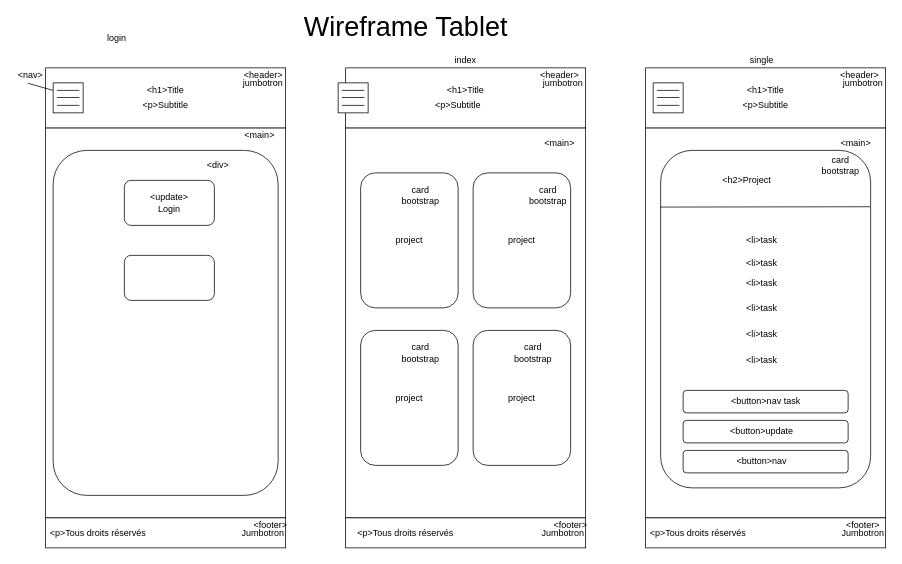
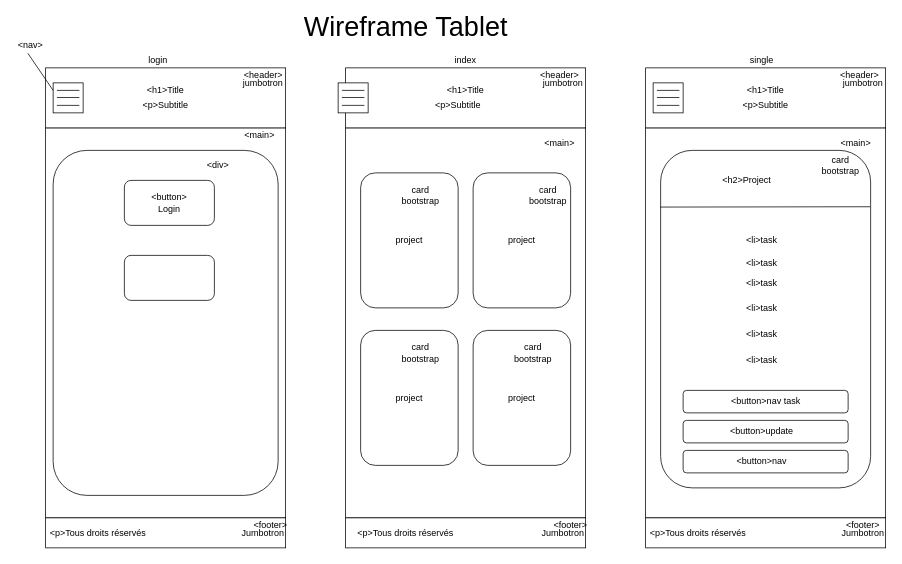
node "login": moved (117, 38) -> (158, 60)
node "<nav>": moved (30, 75) -> (30, 45)
node "<update> Login": label "<update> Login" -> "<button> Login"
